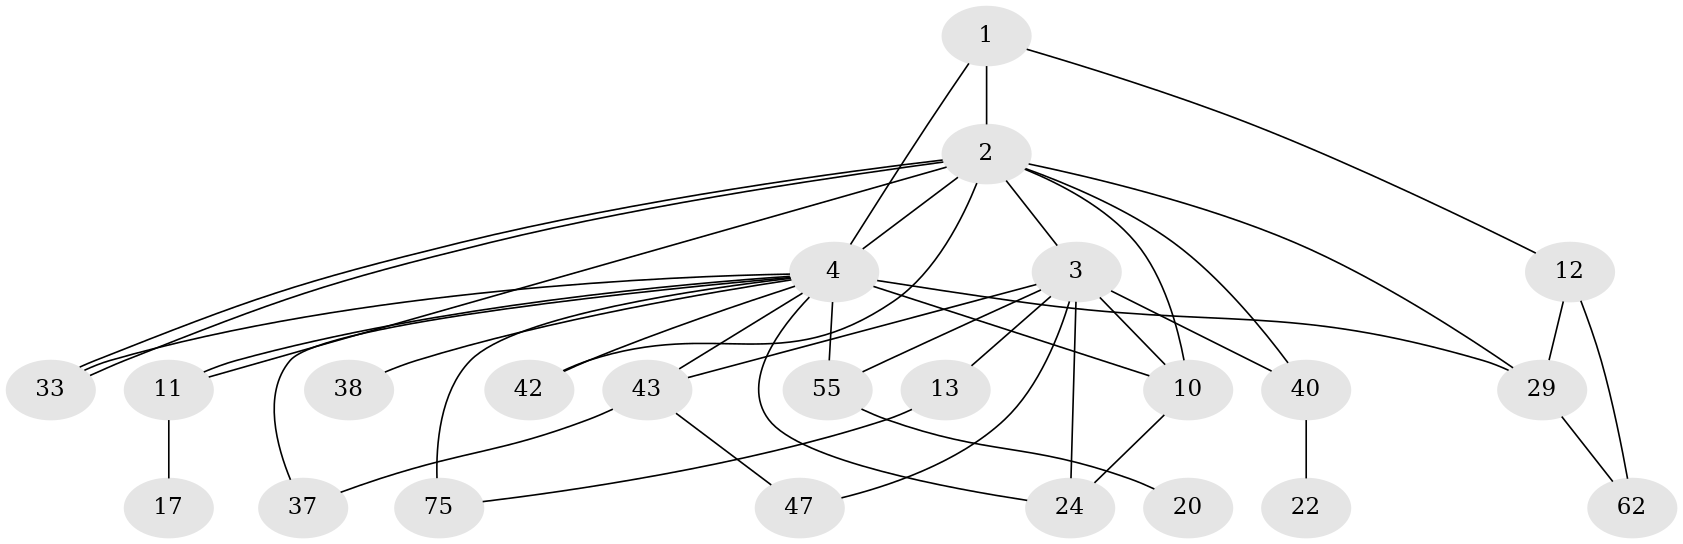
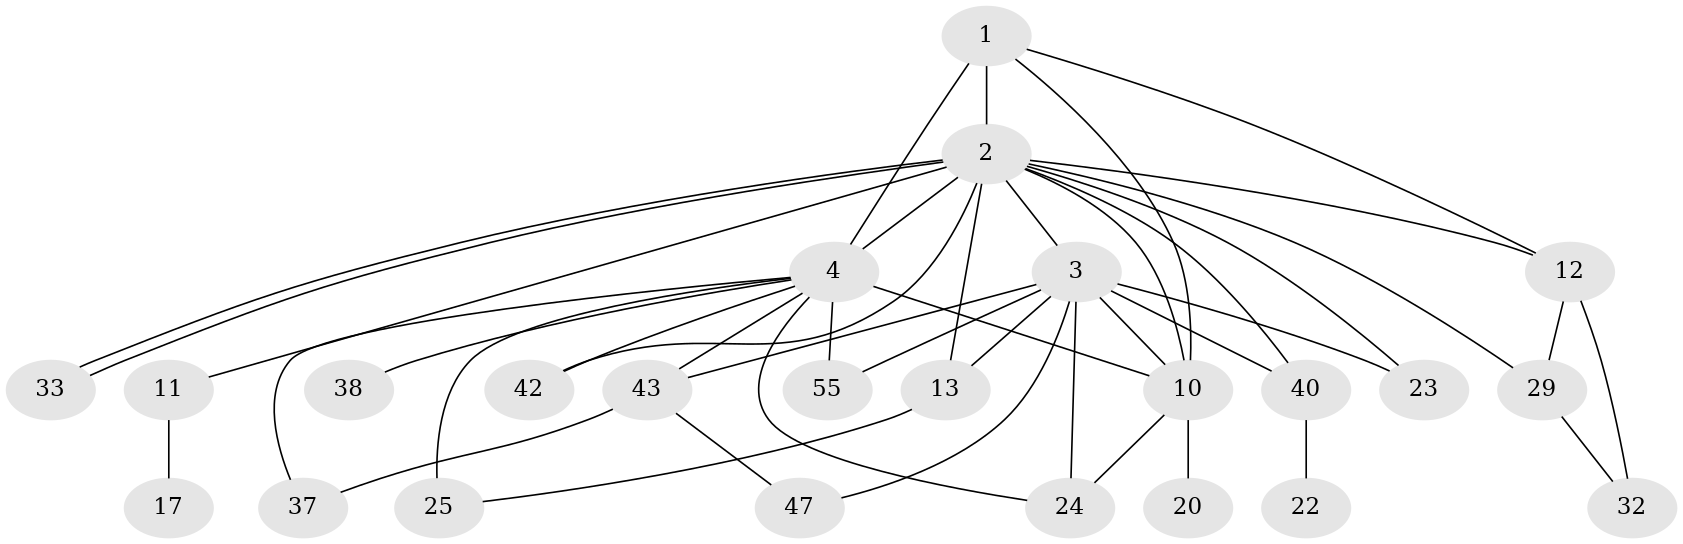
edge "1" -- "10": added
edge "2" -- "12": added
edge "2" -- "13": added
edge "4" -- "33": removed
edge "4" -- "11": removed
edge "4" -- "29": removed
node "23": added
edge "55" -- "20": now "10" -- "20"
node "75": label "75" -> "25"
node "62": label "62" -> "32"
